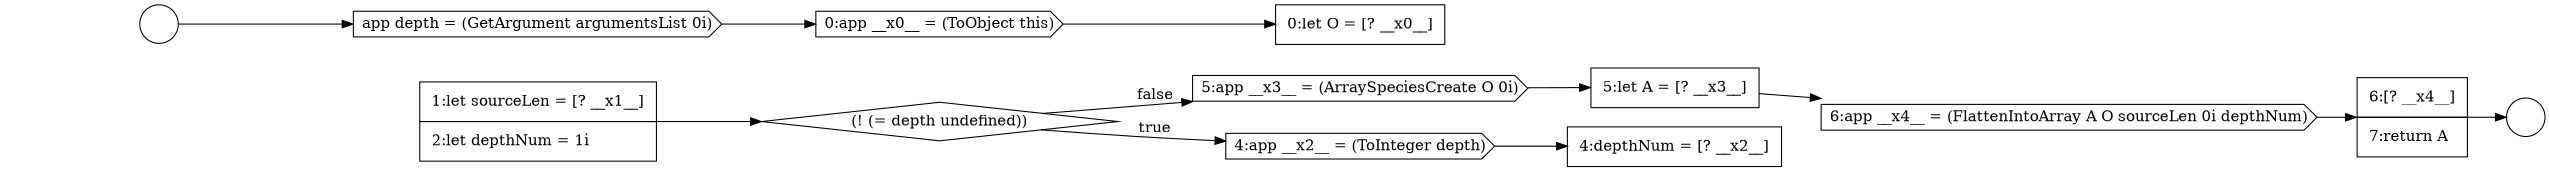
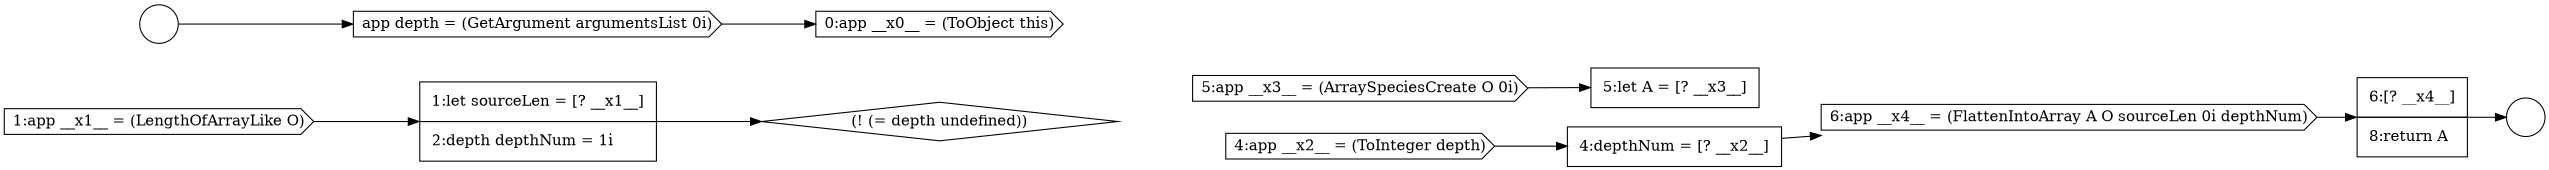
node "0:let O = [? __x0__]": removed
edge "5:let A = [? __x3__]" -> "6:app __x4__ = (FlattenIntoArray A O sourceLen 0i depthNum)": now "4:depthNum = [? __x2__]" -> "6:app __x4__ = (FlattenIntoArray A O sourceLen 0i depthNum)"
edge "(! (= depth undefined))" -> "5:app __x3__ = (ArraySpeciesCreate O 0i)": removed, label "false"
node "1:app __x1__ = (LengthOfArrayLike O)": added
edge "(! (= depth undefined))" -> "4:app __x2__ = (ToInteger depth)": removed, label "true"
node "6:[? __x4__]": text "7:return A" -> "8:return A"
node "1:let sourceLen = [? __x1__]": text "2:let depthNum = 1i" -> "2:depth depthNum = 1i"
